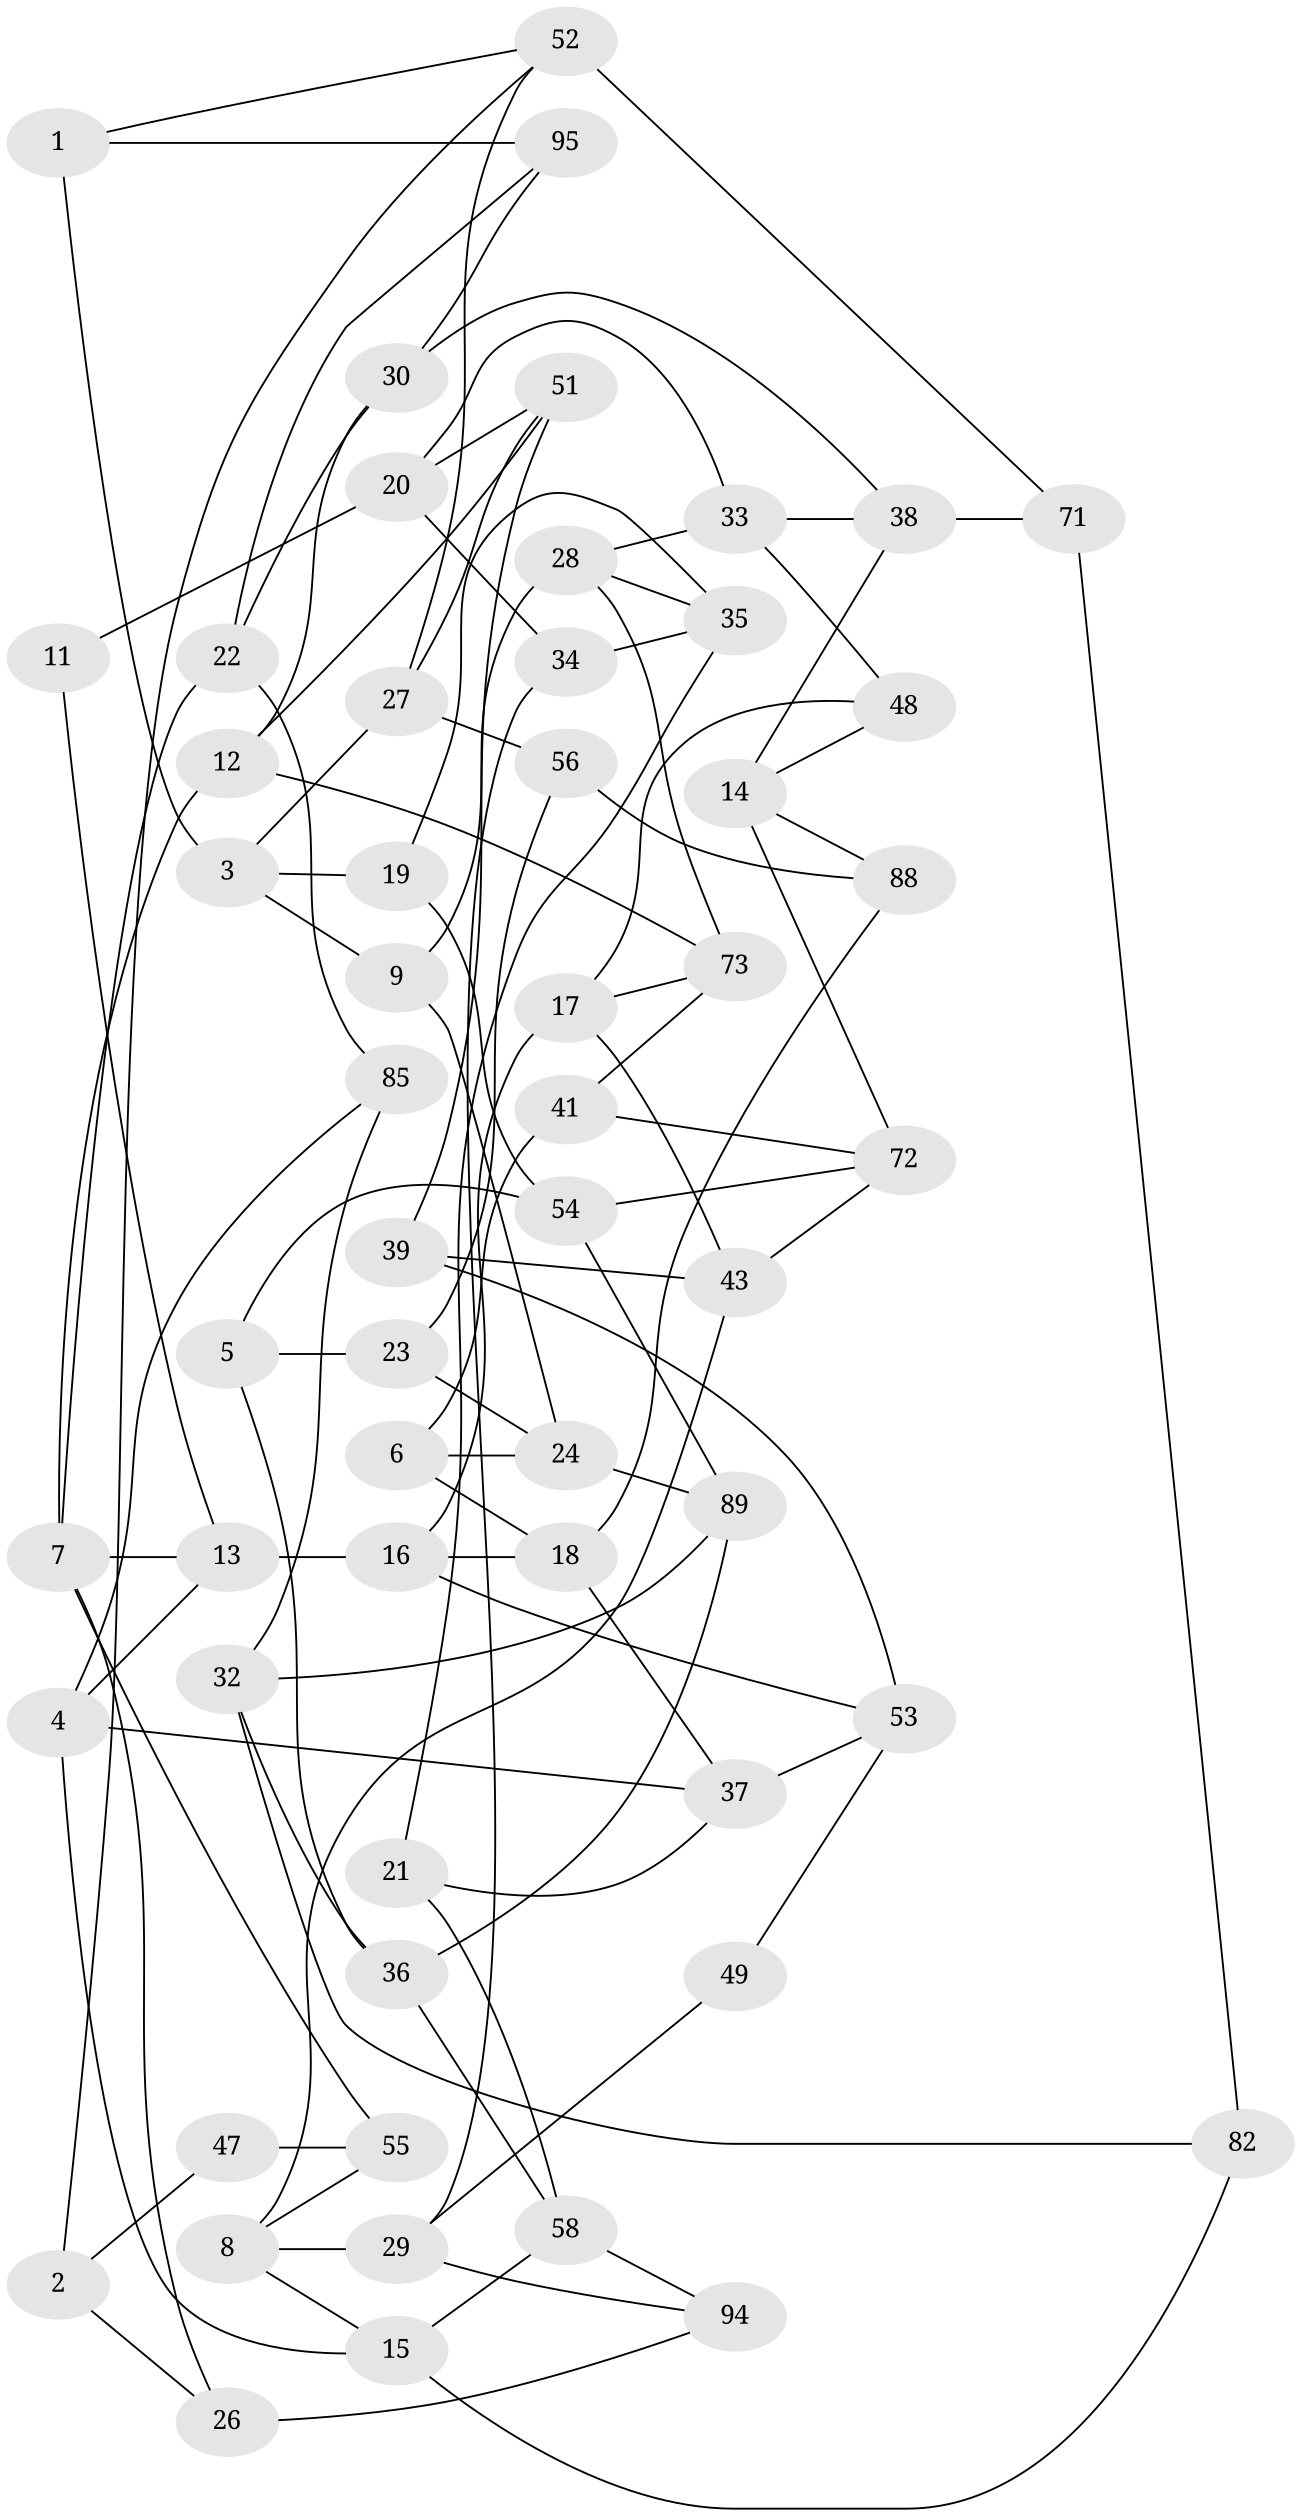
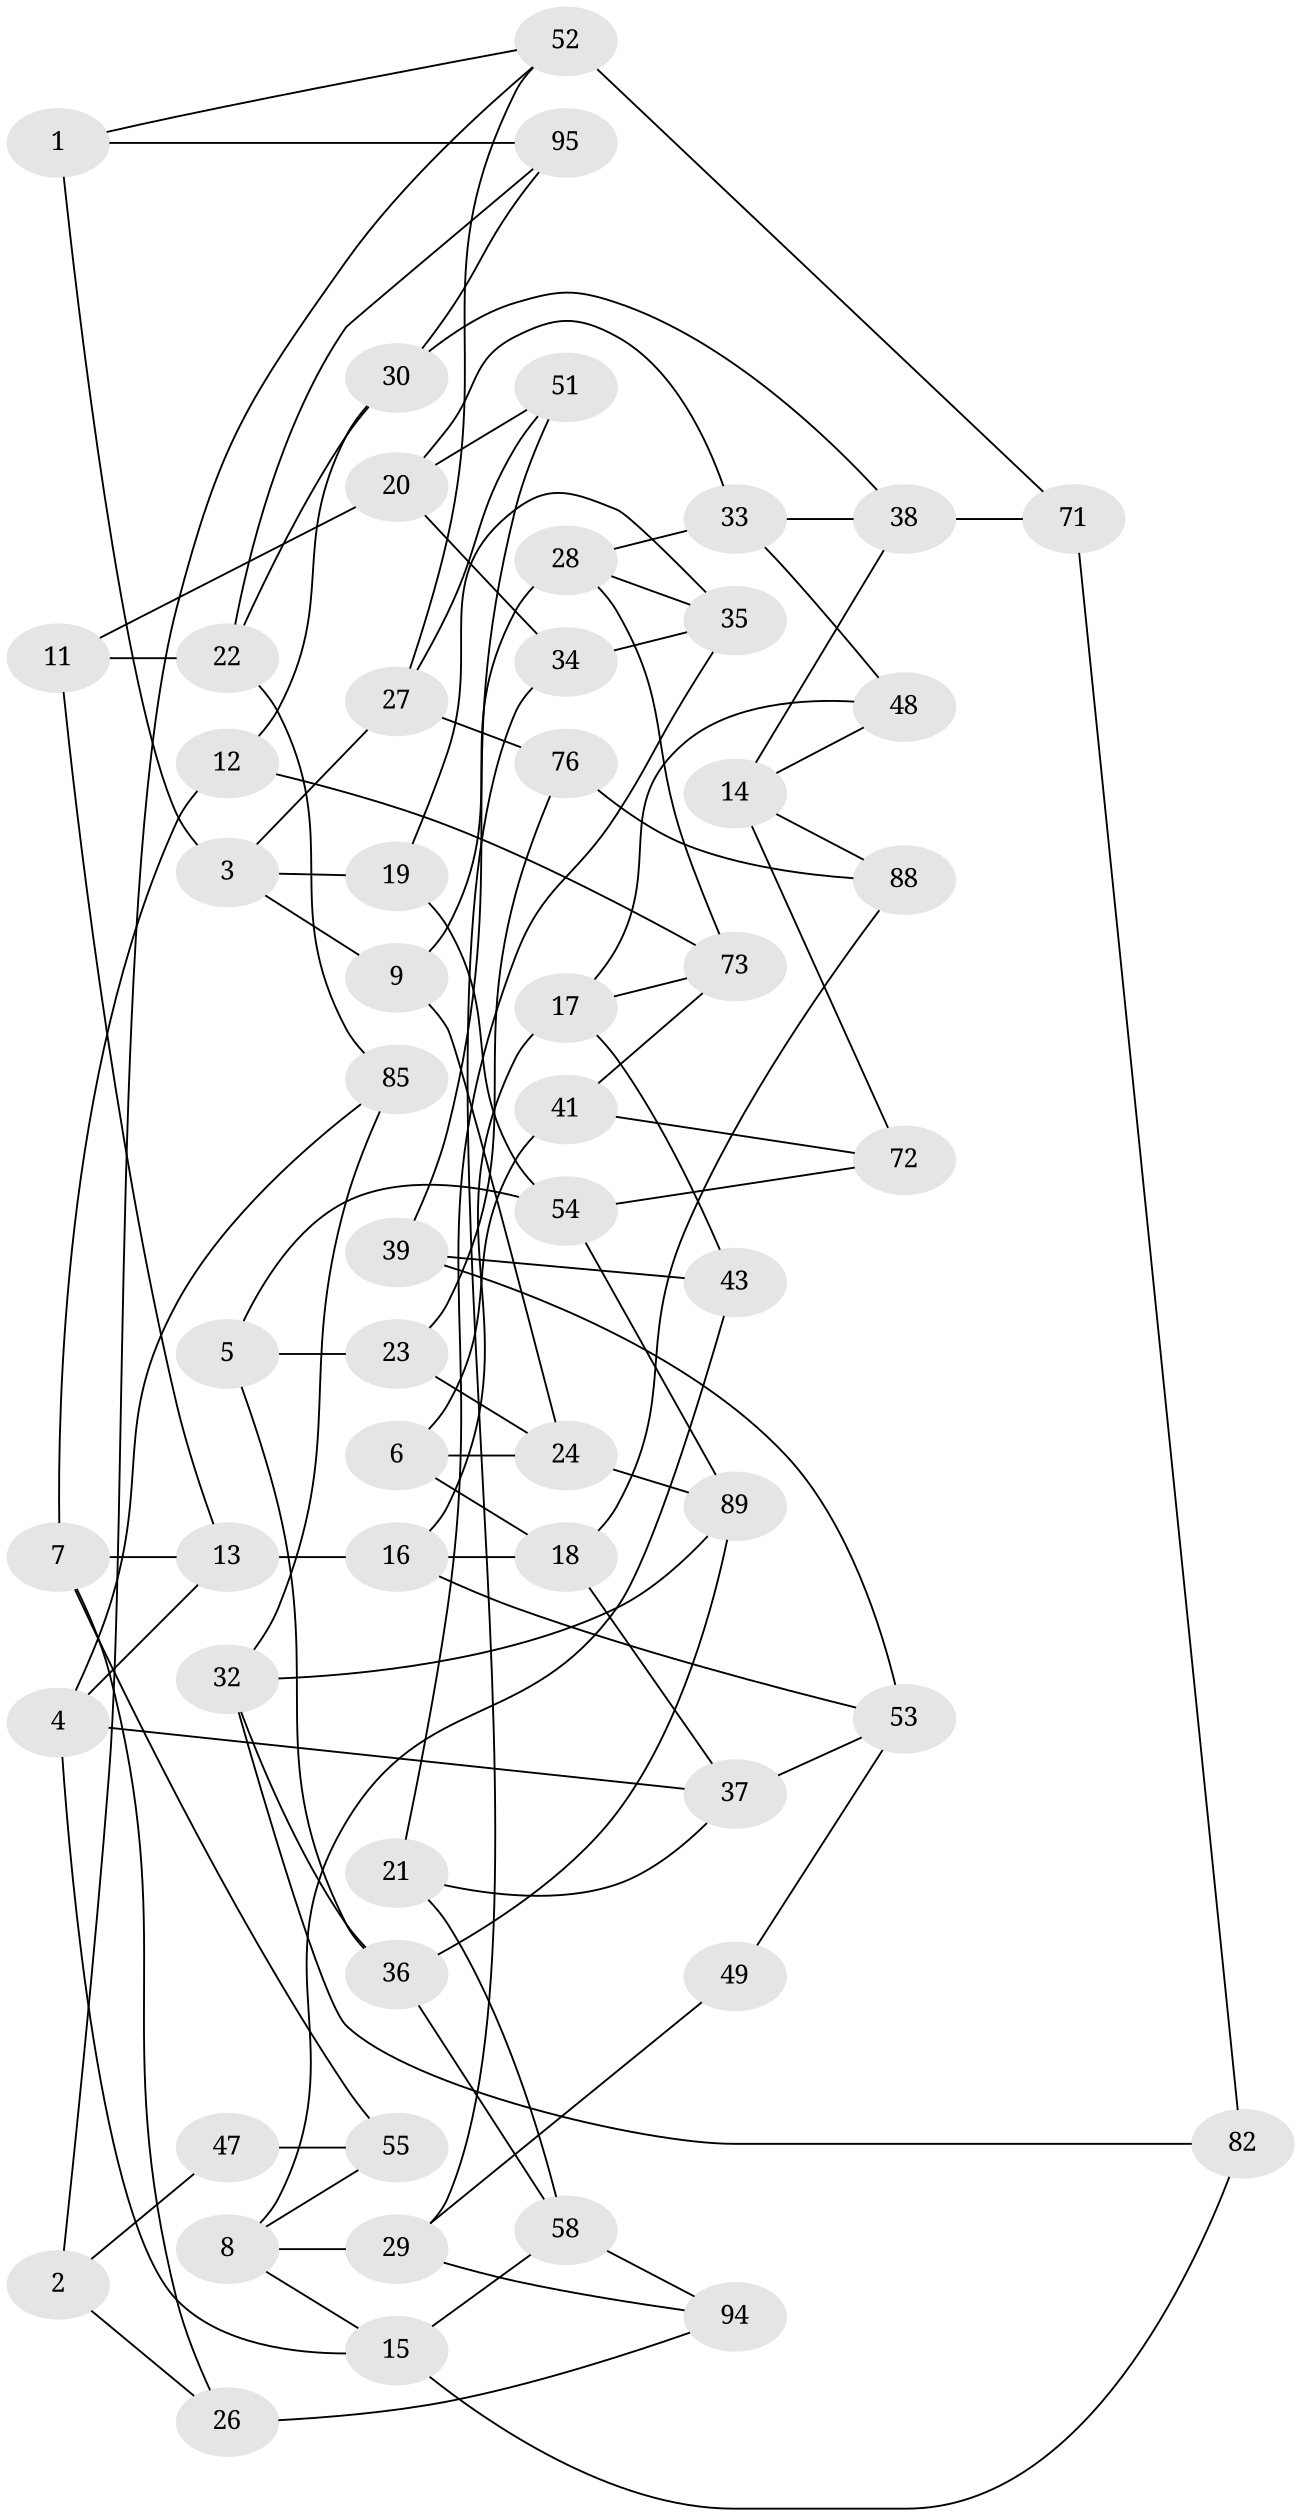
edge "51" -- "12": removed
node "56": label "56" -> "76"
edge "72" -- "43": removed
edge "22" -- "7": now "22" -- "11"
